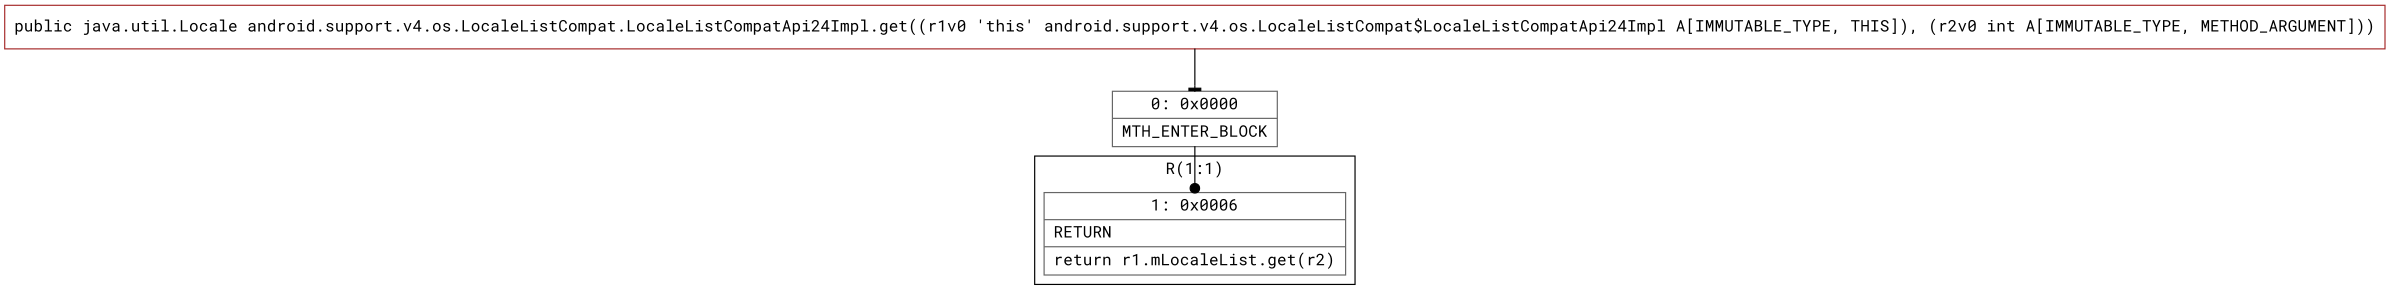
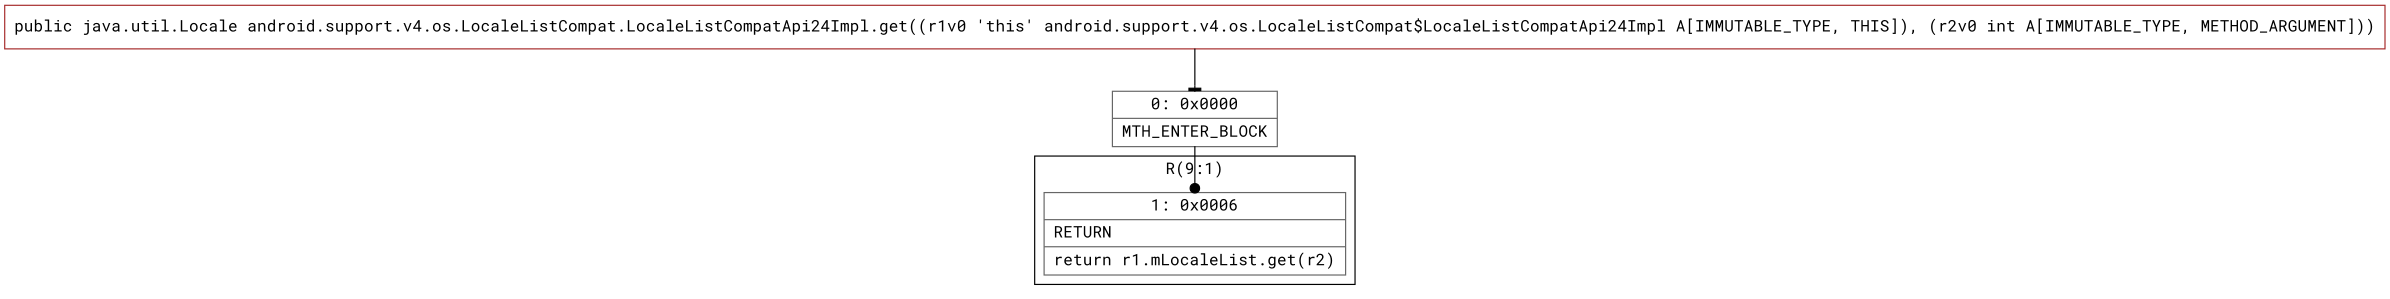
cluster "R(1:1)": label "R(1:1)" -> "R(9:1)"
